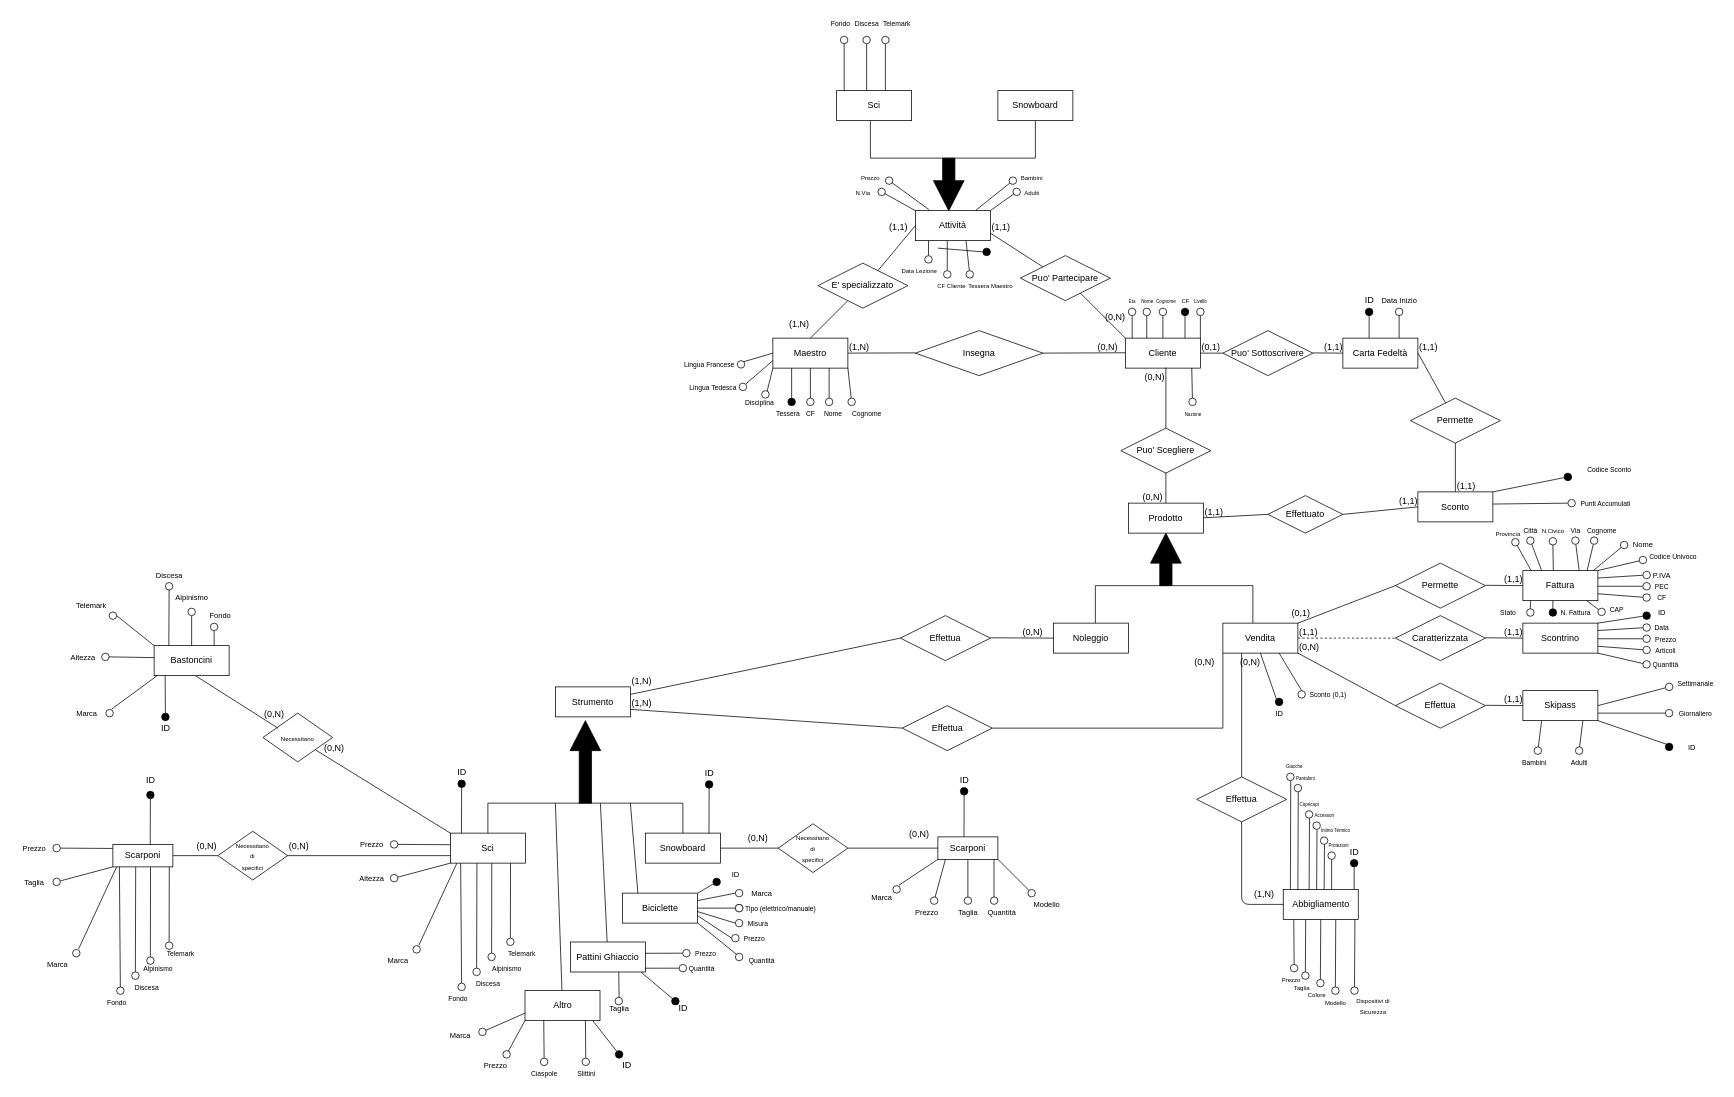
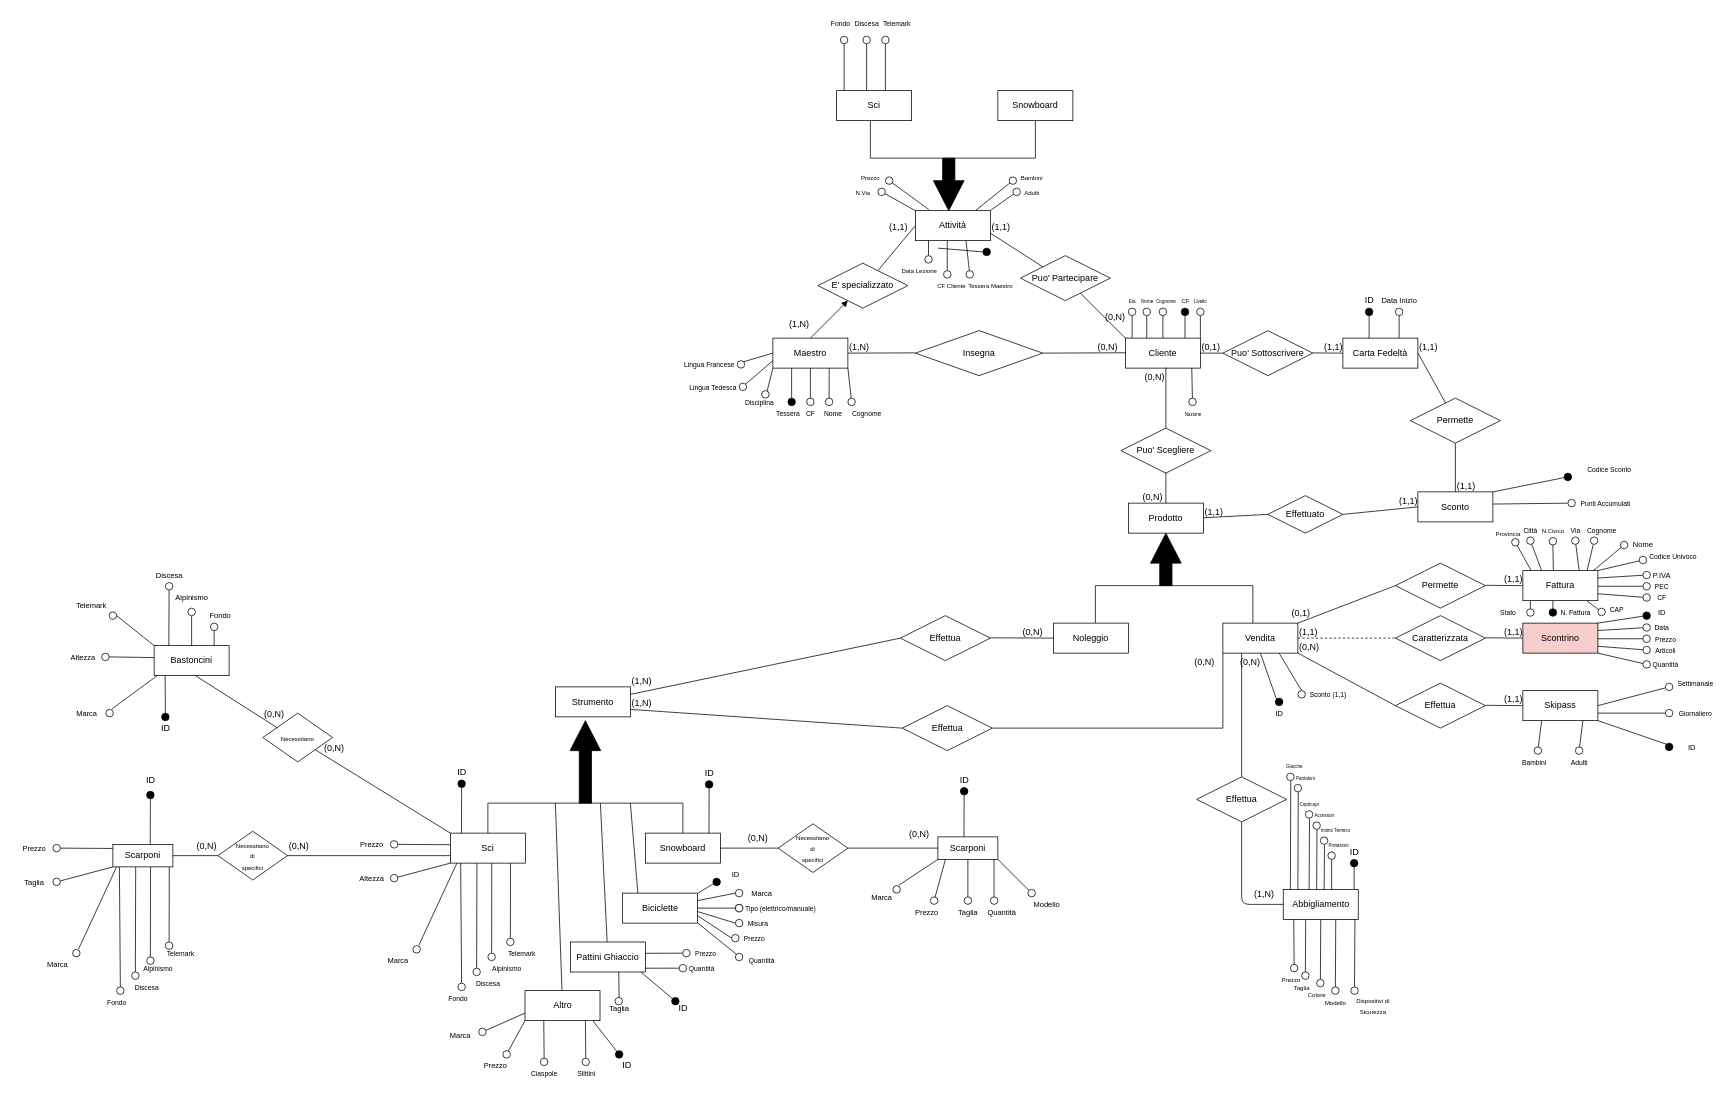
edge "E' specializzato" -- "Maestro": arrowhead none -> block
node "Scontrino": fillcolor #ffffff -> #f8cecc
node "Sconto (0,1)": label "Sconto (0,1)" -> "Sconto (1,1)"
